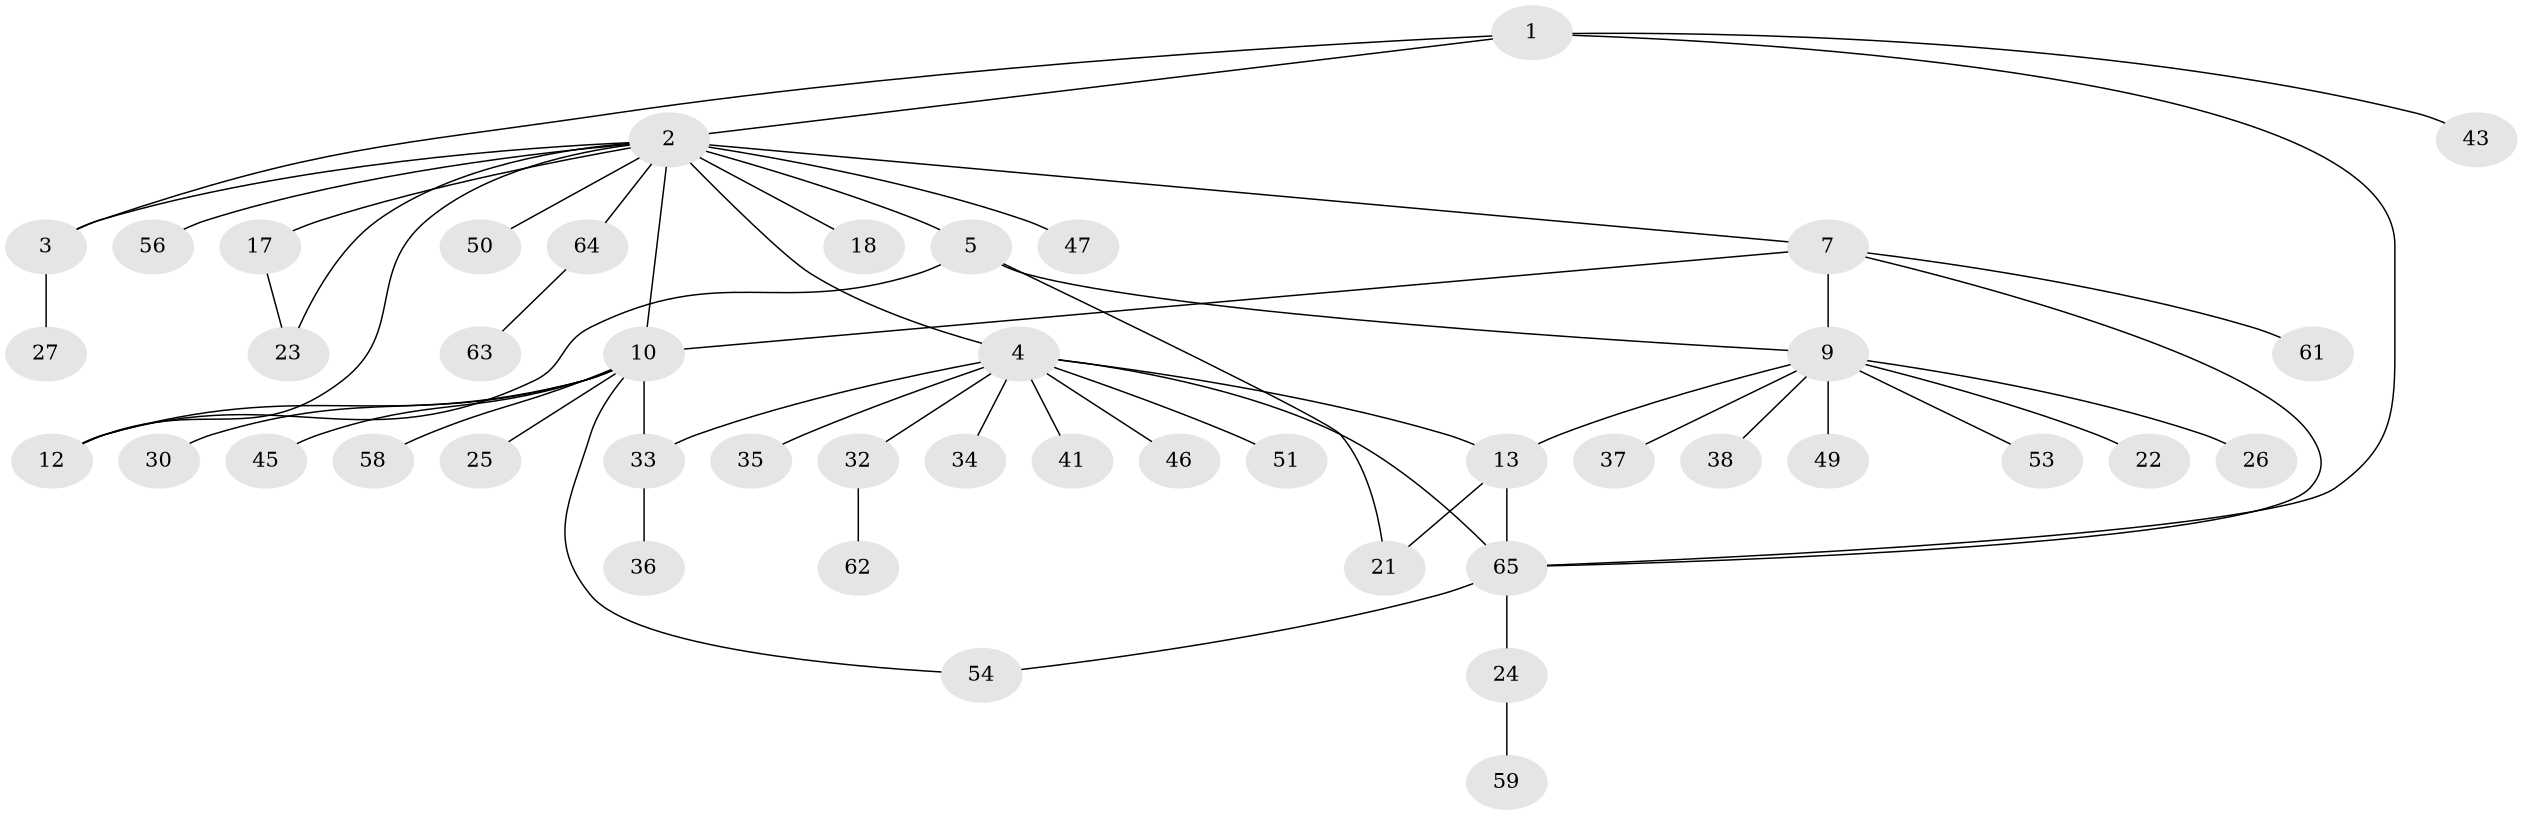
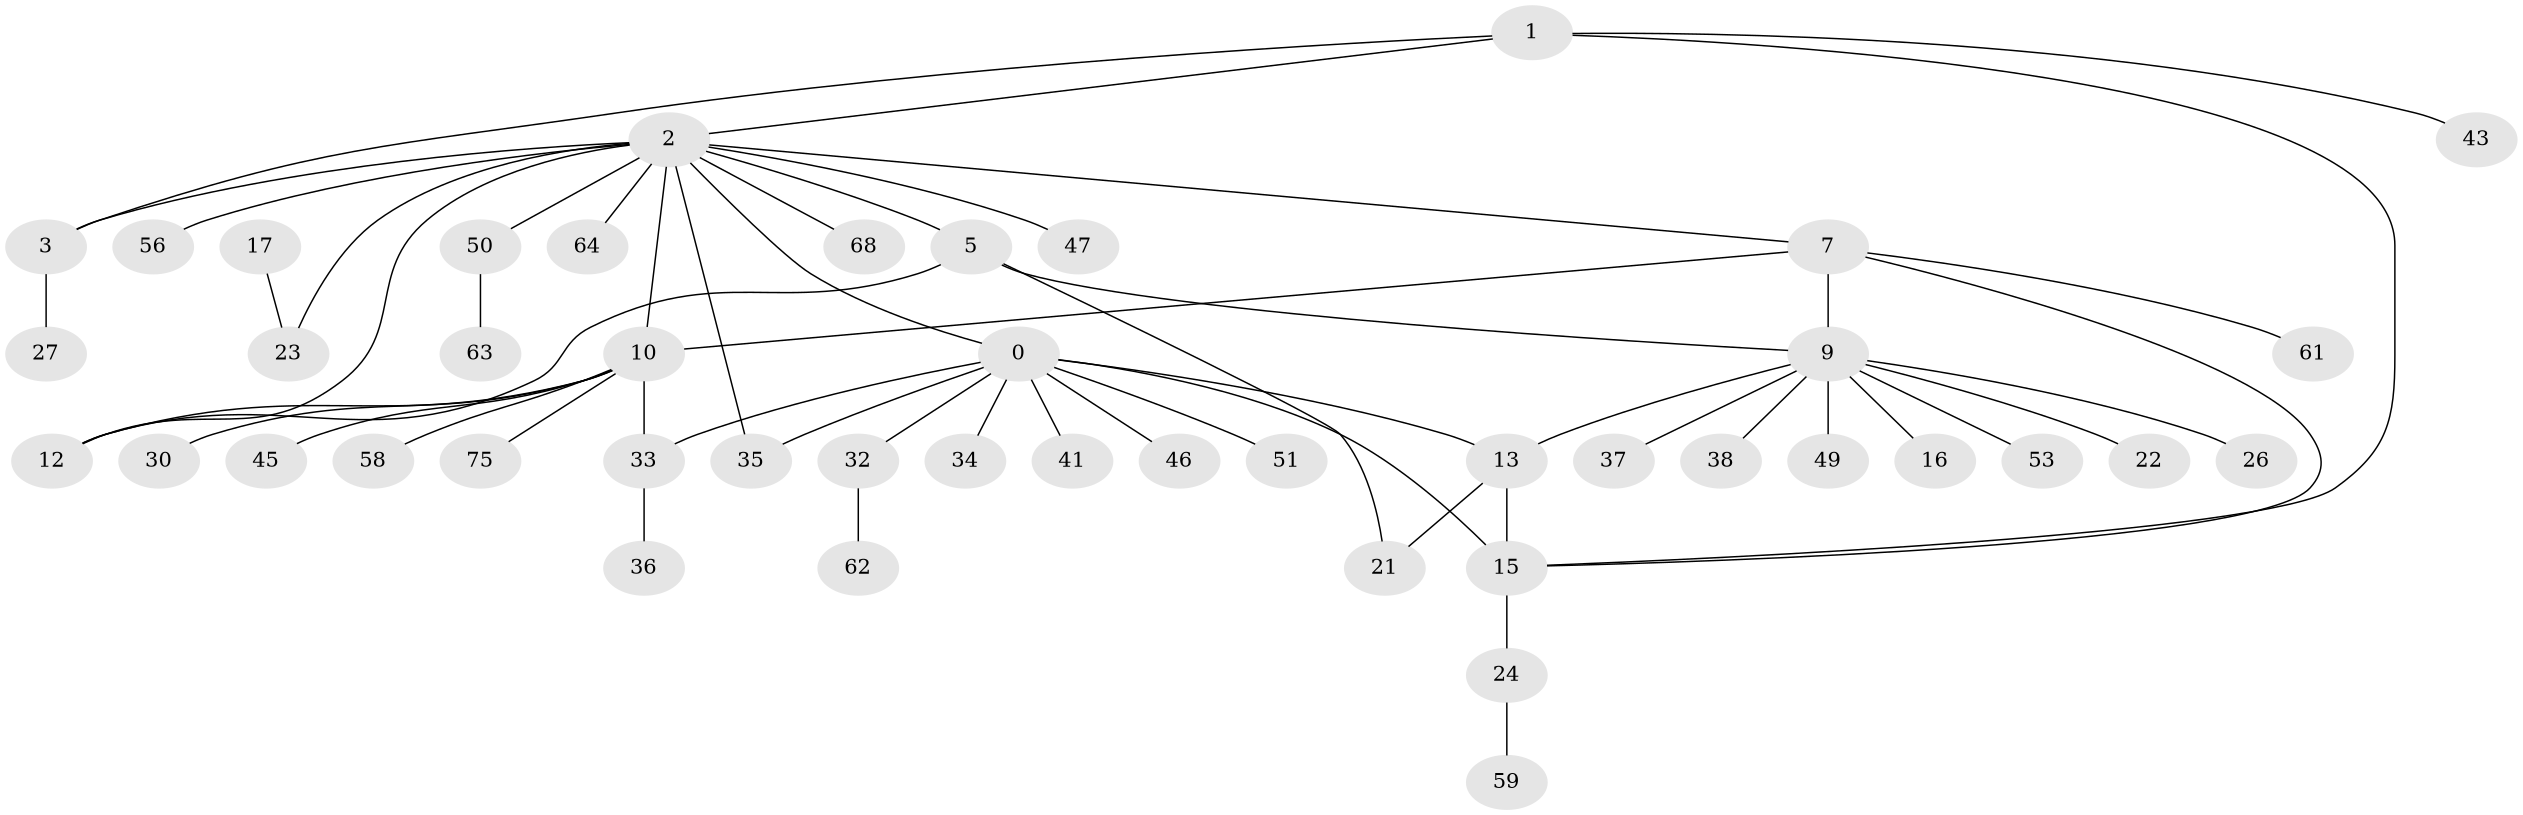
edge "2" -- "17": now "2" -- "35"
node "18": label "18" -> "68"
edge "64" -- "63": now "50" -- "63"
node "4": label "4" -> "0"
node "25": label "25" -> "75"
node "16": added
node "65": label "65" -> "15"
node "54": removed
